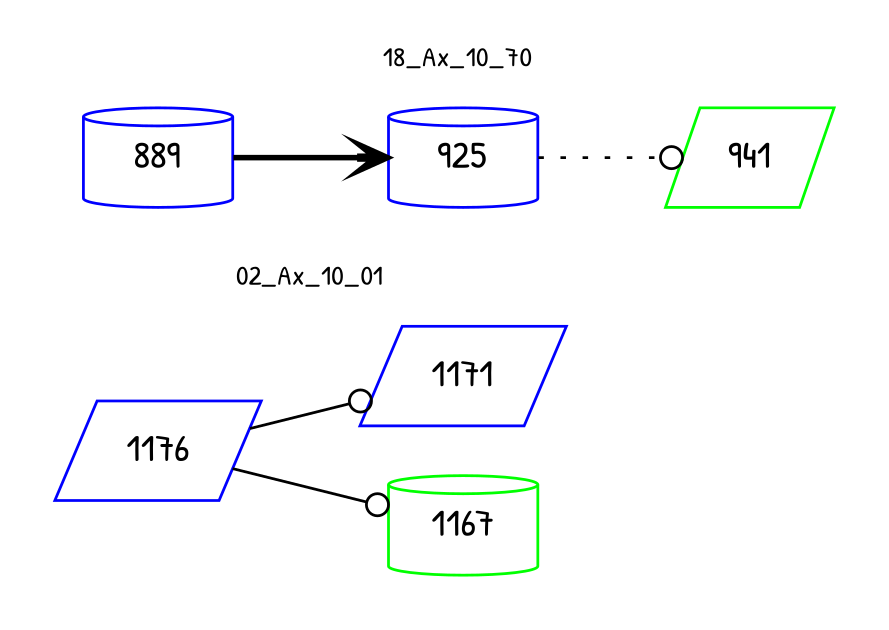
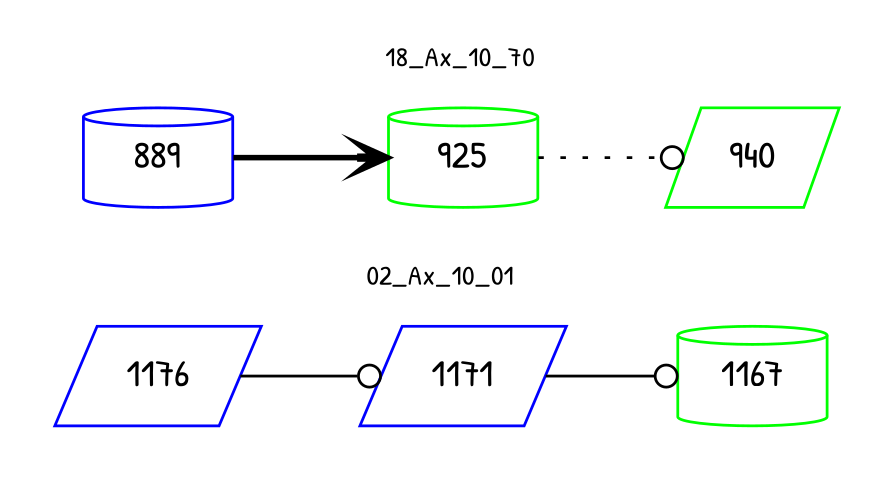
node "925": color blue -> green
node "941": label "941" -> "940"
edge "1176" -> "1167": now "1171" -> "1167"
